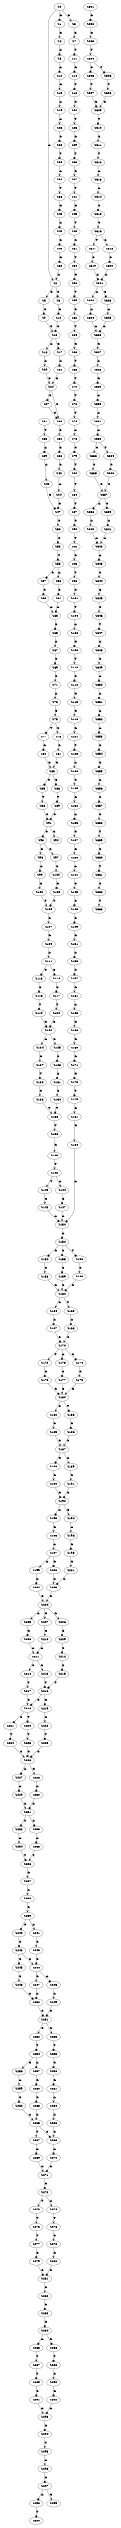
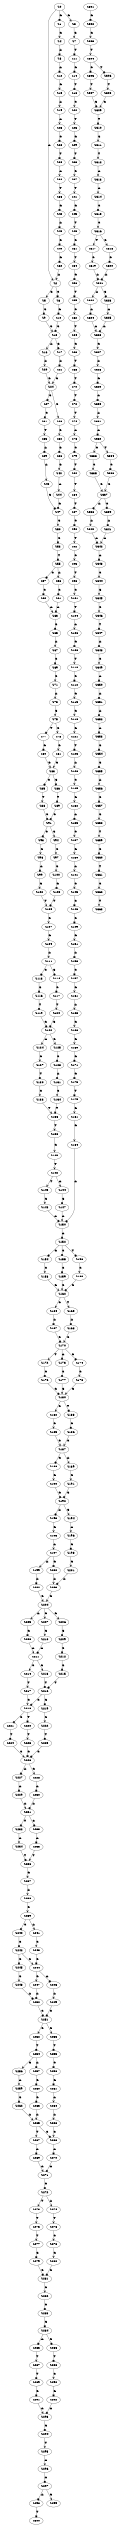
edge "S27" -> "S28": now "S27" -> "S31"
edge "S93" -> "S97": now "S94" -> "S97"
